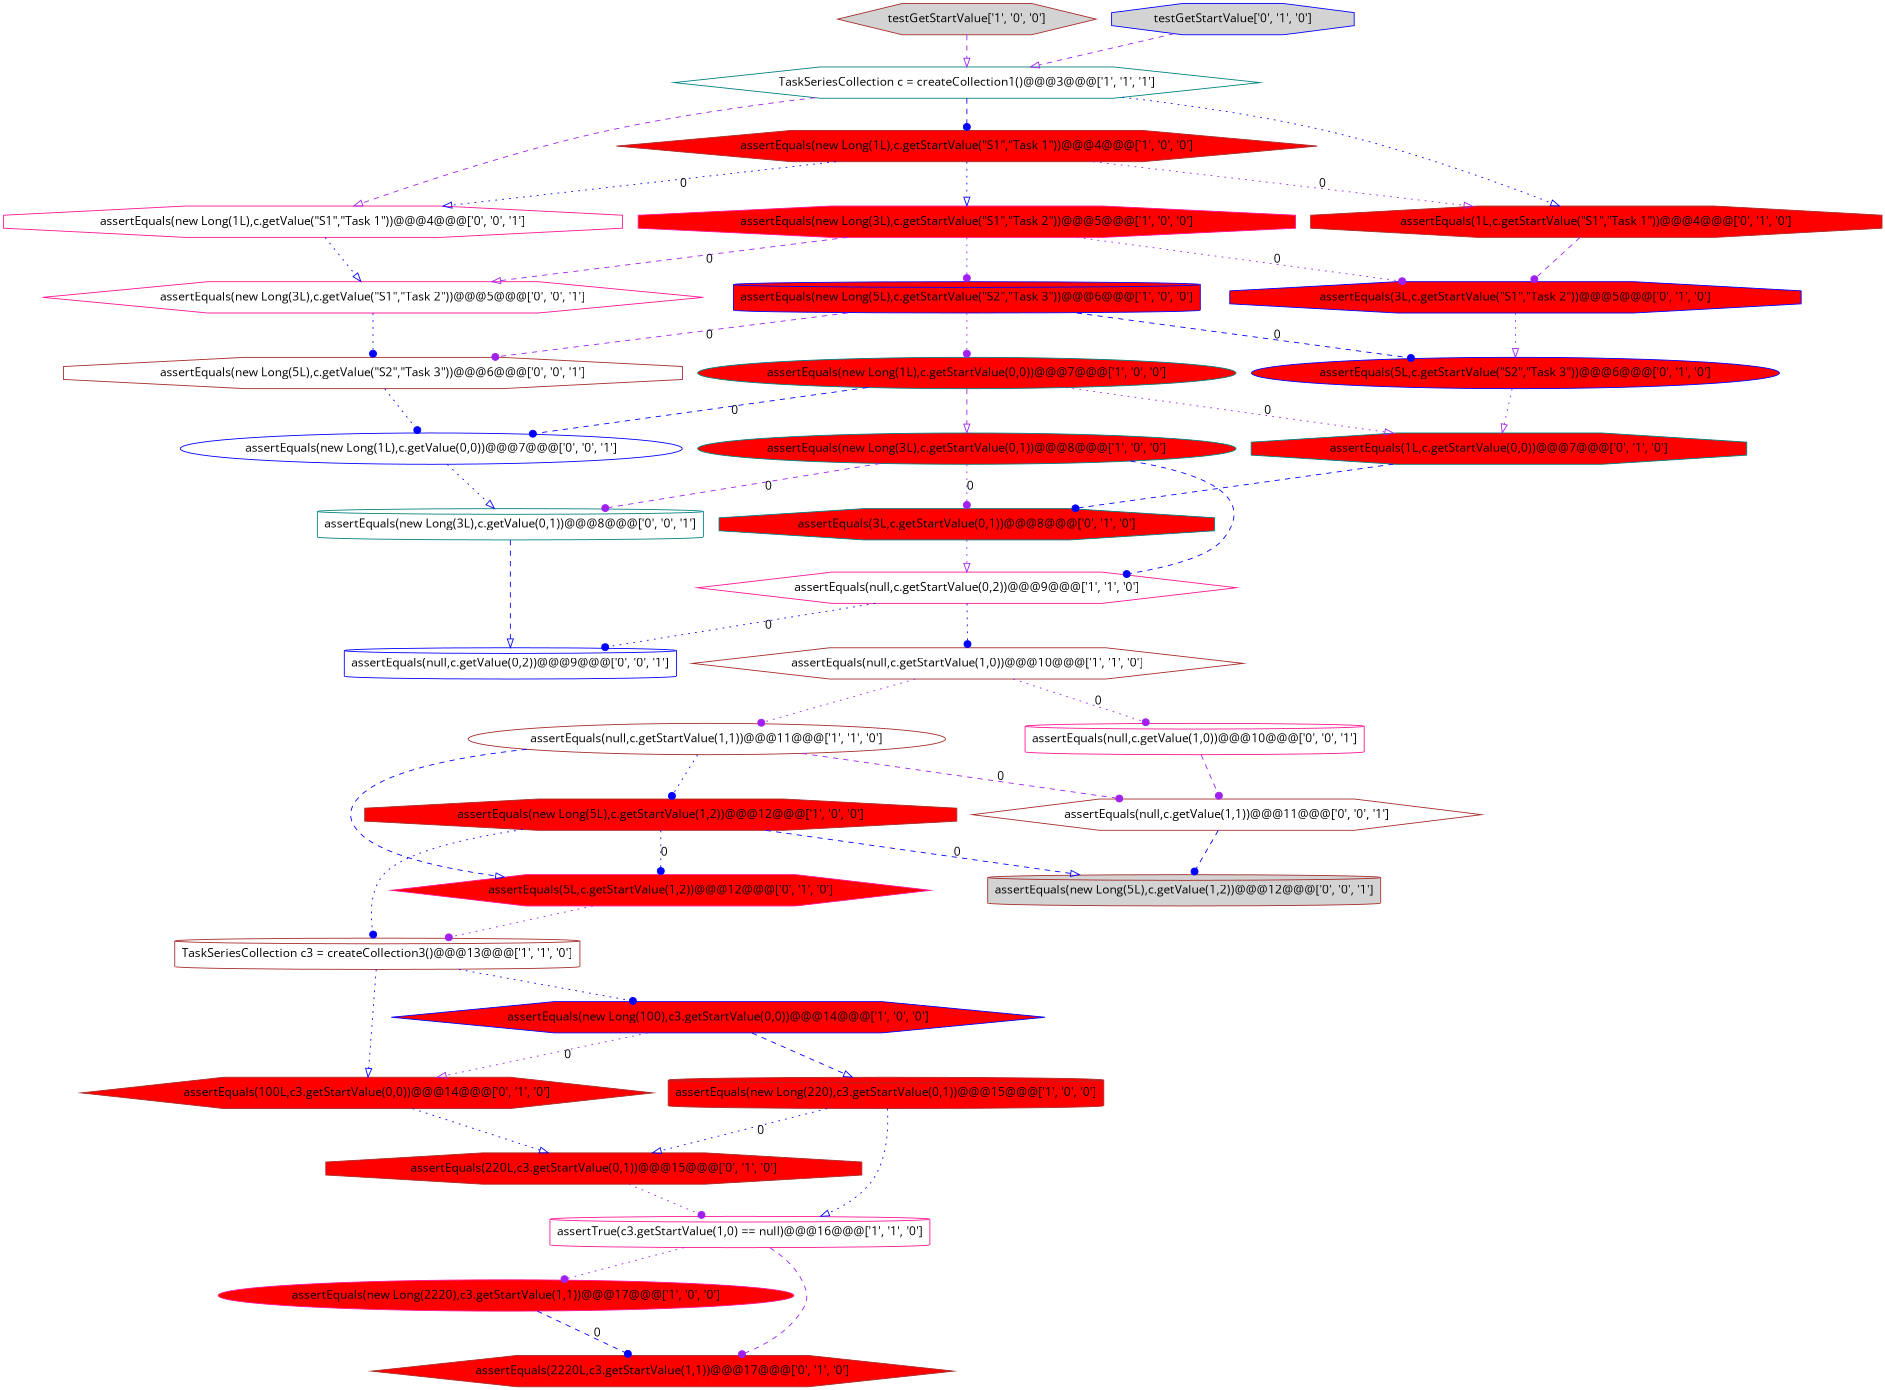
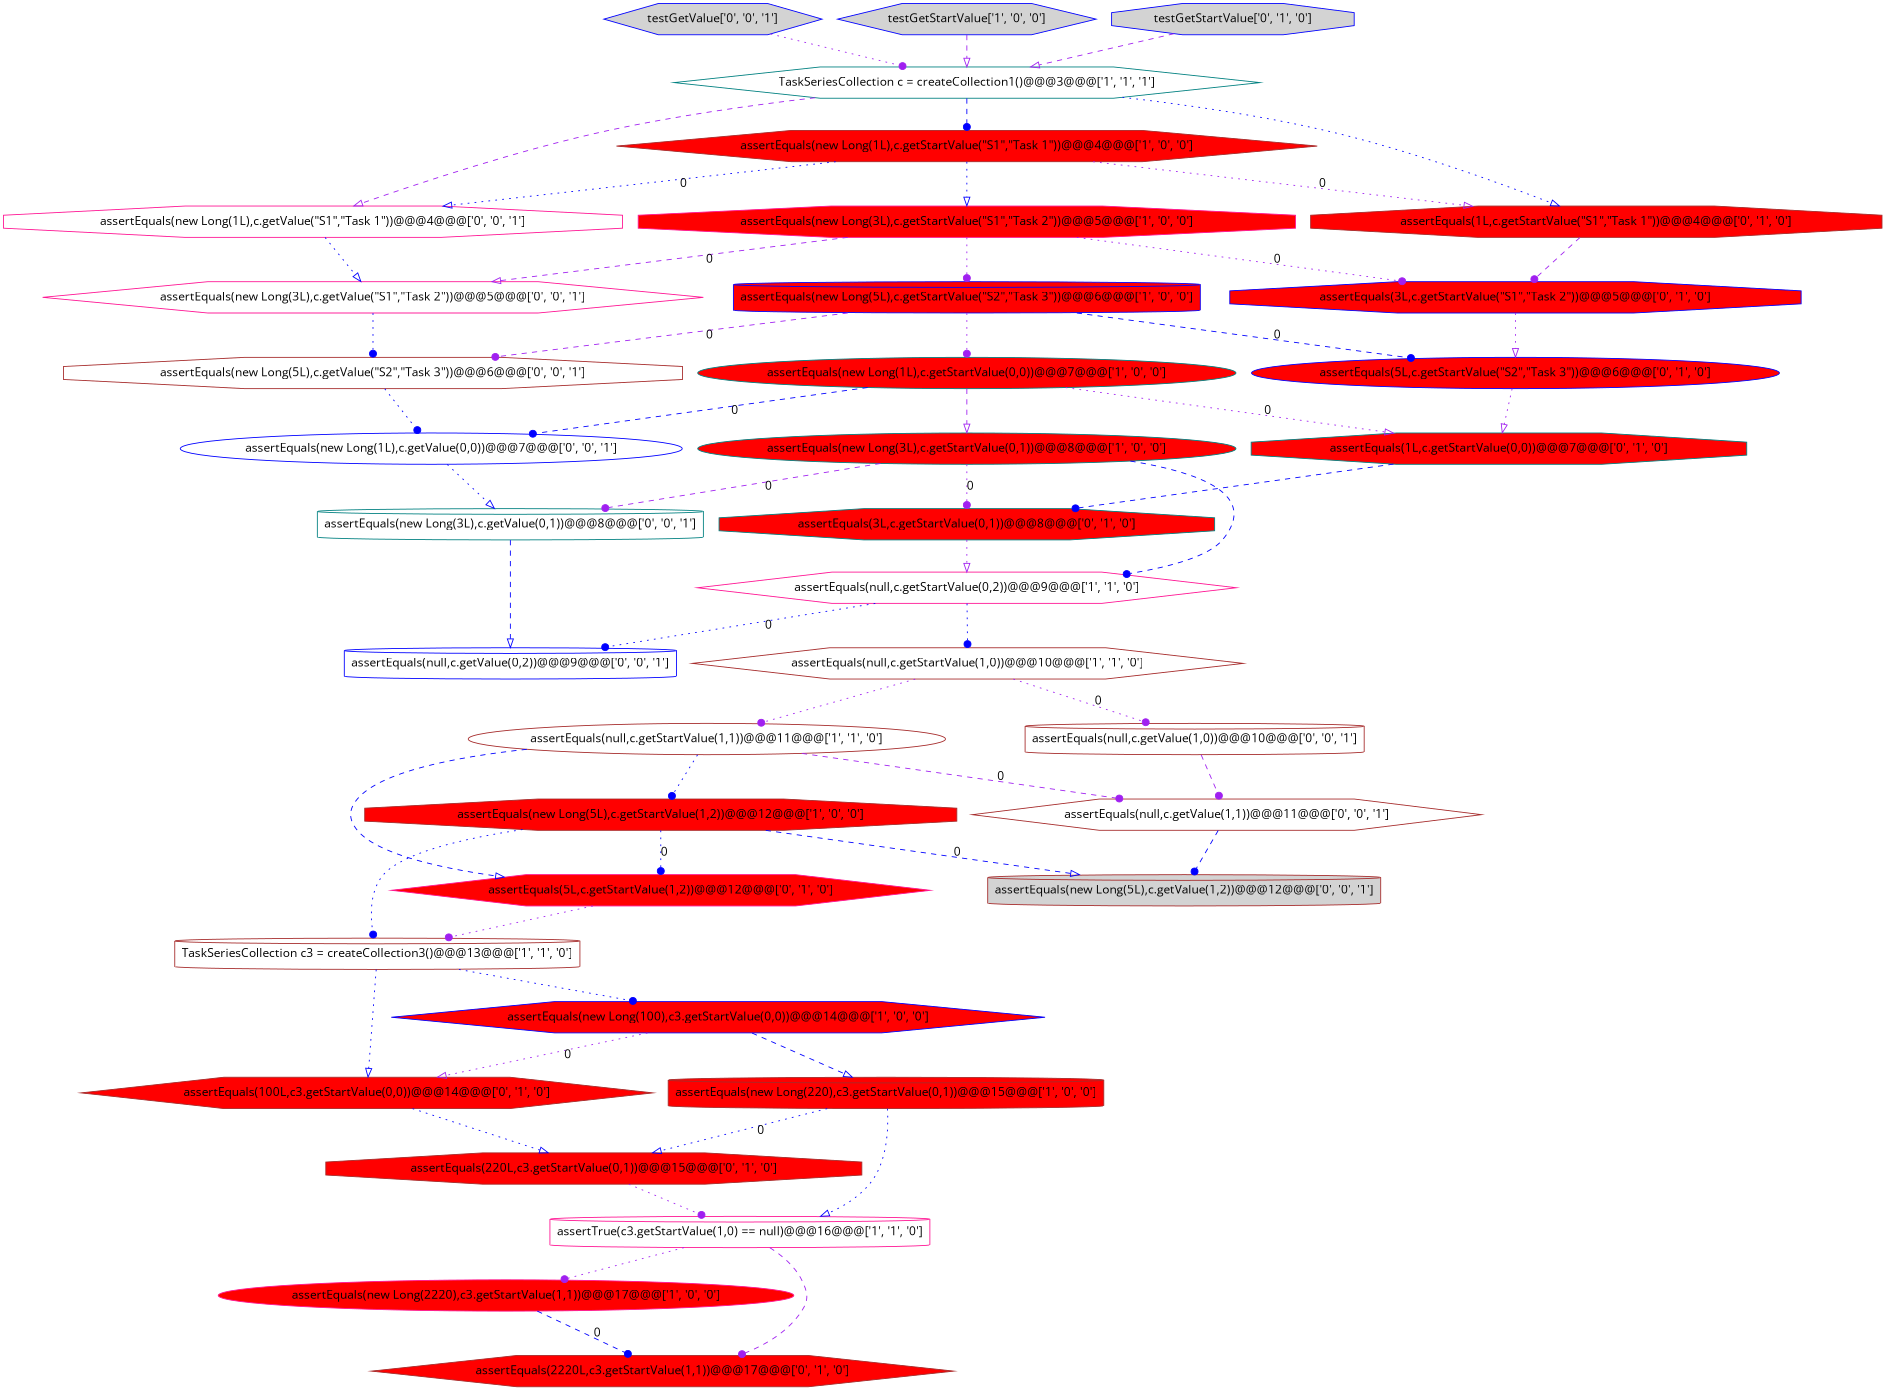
node "testGetValue['0', '0', '1']": added
node "testGetStartValue['1', '0', '0']": color brown -> blue
node "assertEquals(null,c.getValue(1,0))@@@10@@@['0', '0', '1']": color deeppink -> brown
